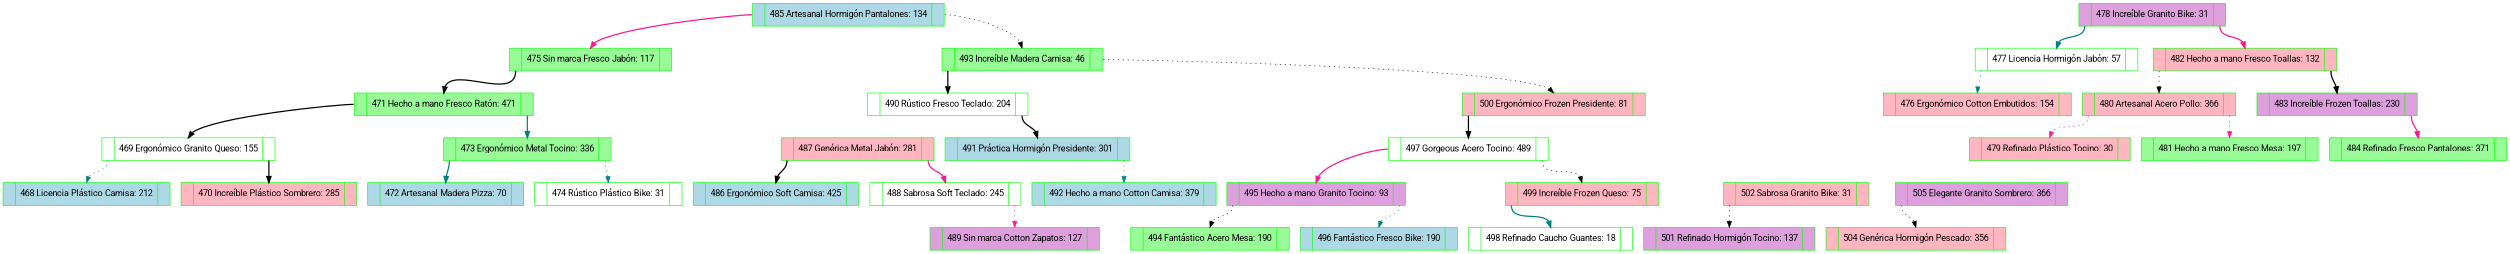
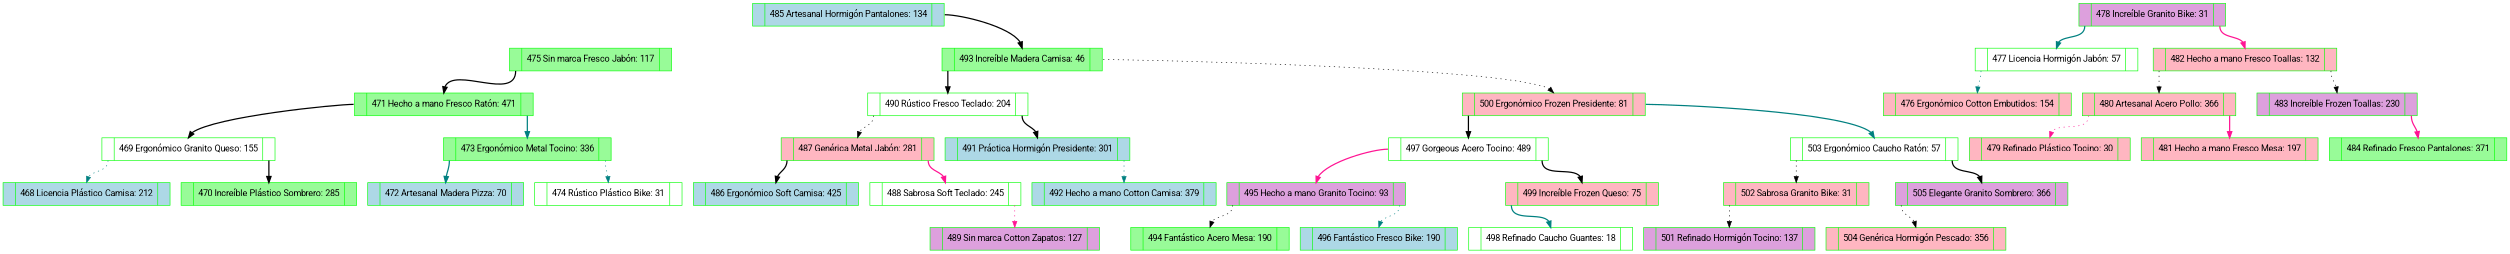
edge "485 Artesanal Hormigón Pantalones: 134" -> "475 Sin marca Fresco Jabón: 117": removed
edge "485 Artesanal Hormigón Pantalones: 134" -> "493 Increíble Madera Camisa: 46": style dotted -> bold
edge "482 Hecho a mano Fresco Toallas: 132" -> "483 Increíble Frozen Toallas: 230": style bold -> dotted
edge "480 Artesanal Acero Pollo: 366" -> "481 Hecho a mano Fresco Mesa: 197": style dotted -> bold
edge "490 Rústico Fresco Teclado: 204" -> "487 Genérica Metal Jabón: 281": added
node "503 Ergonómico Caucho Ratón: 57": added
node "481 Hecho a mano Fresco Mesa: 197": fillcolor palegreen -> lightpink
edge "497 Gorgeous Acero Tocino: 489" -> "499 Increíble Frozen Queso: 75": style dotted -> bold
node "470 Increíble Plástico Sombrero: 285": fillcolor lightpink -> palegreen
